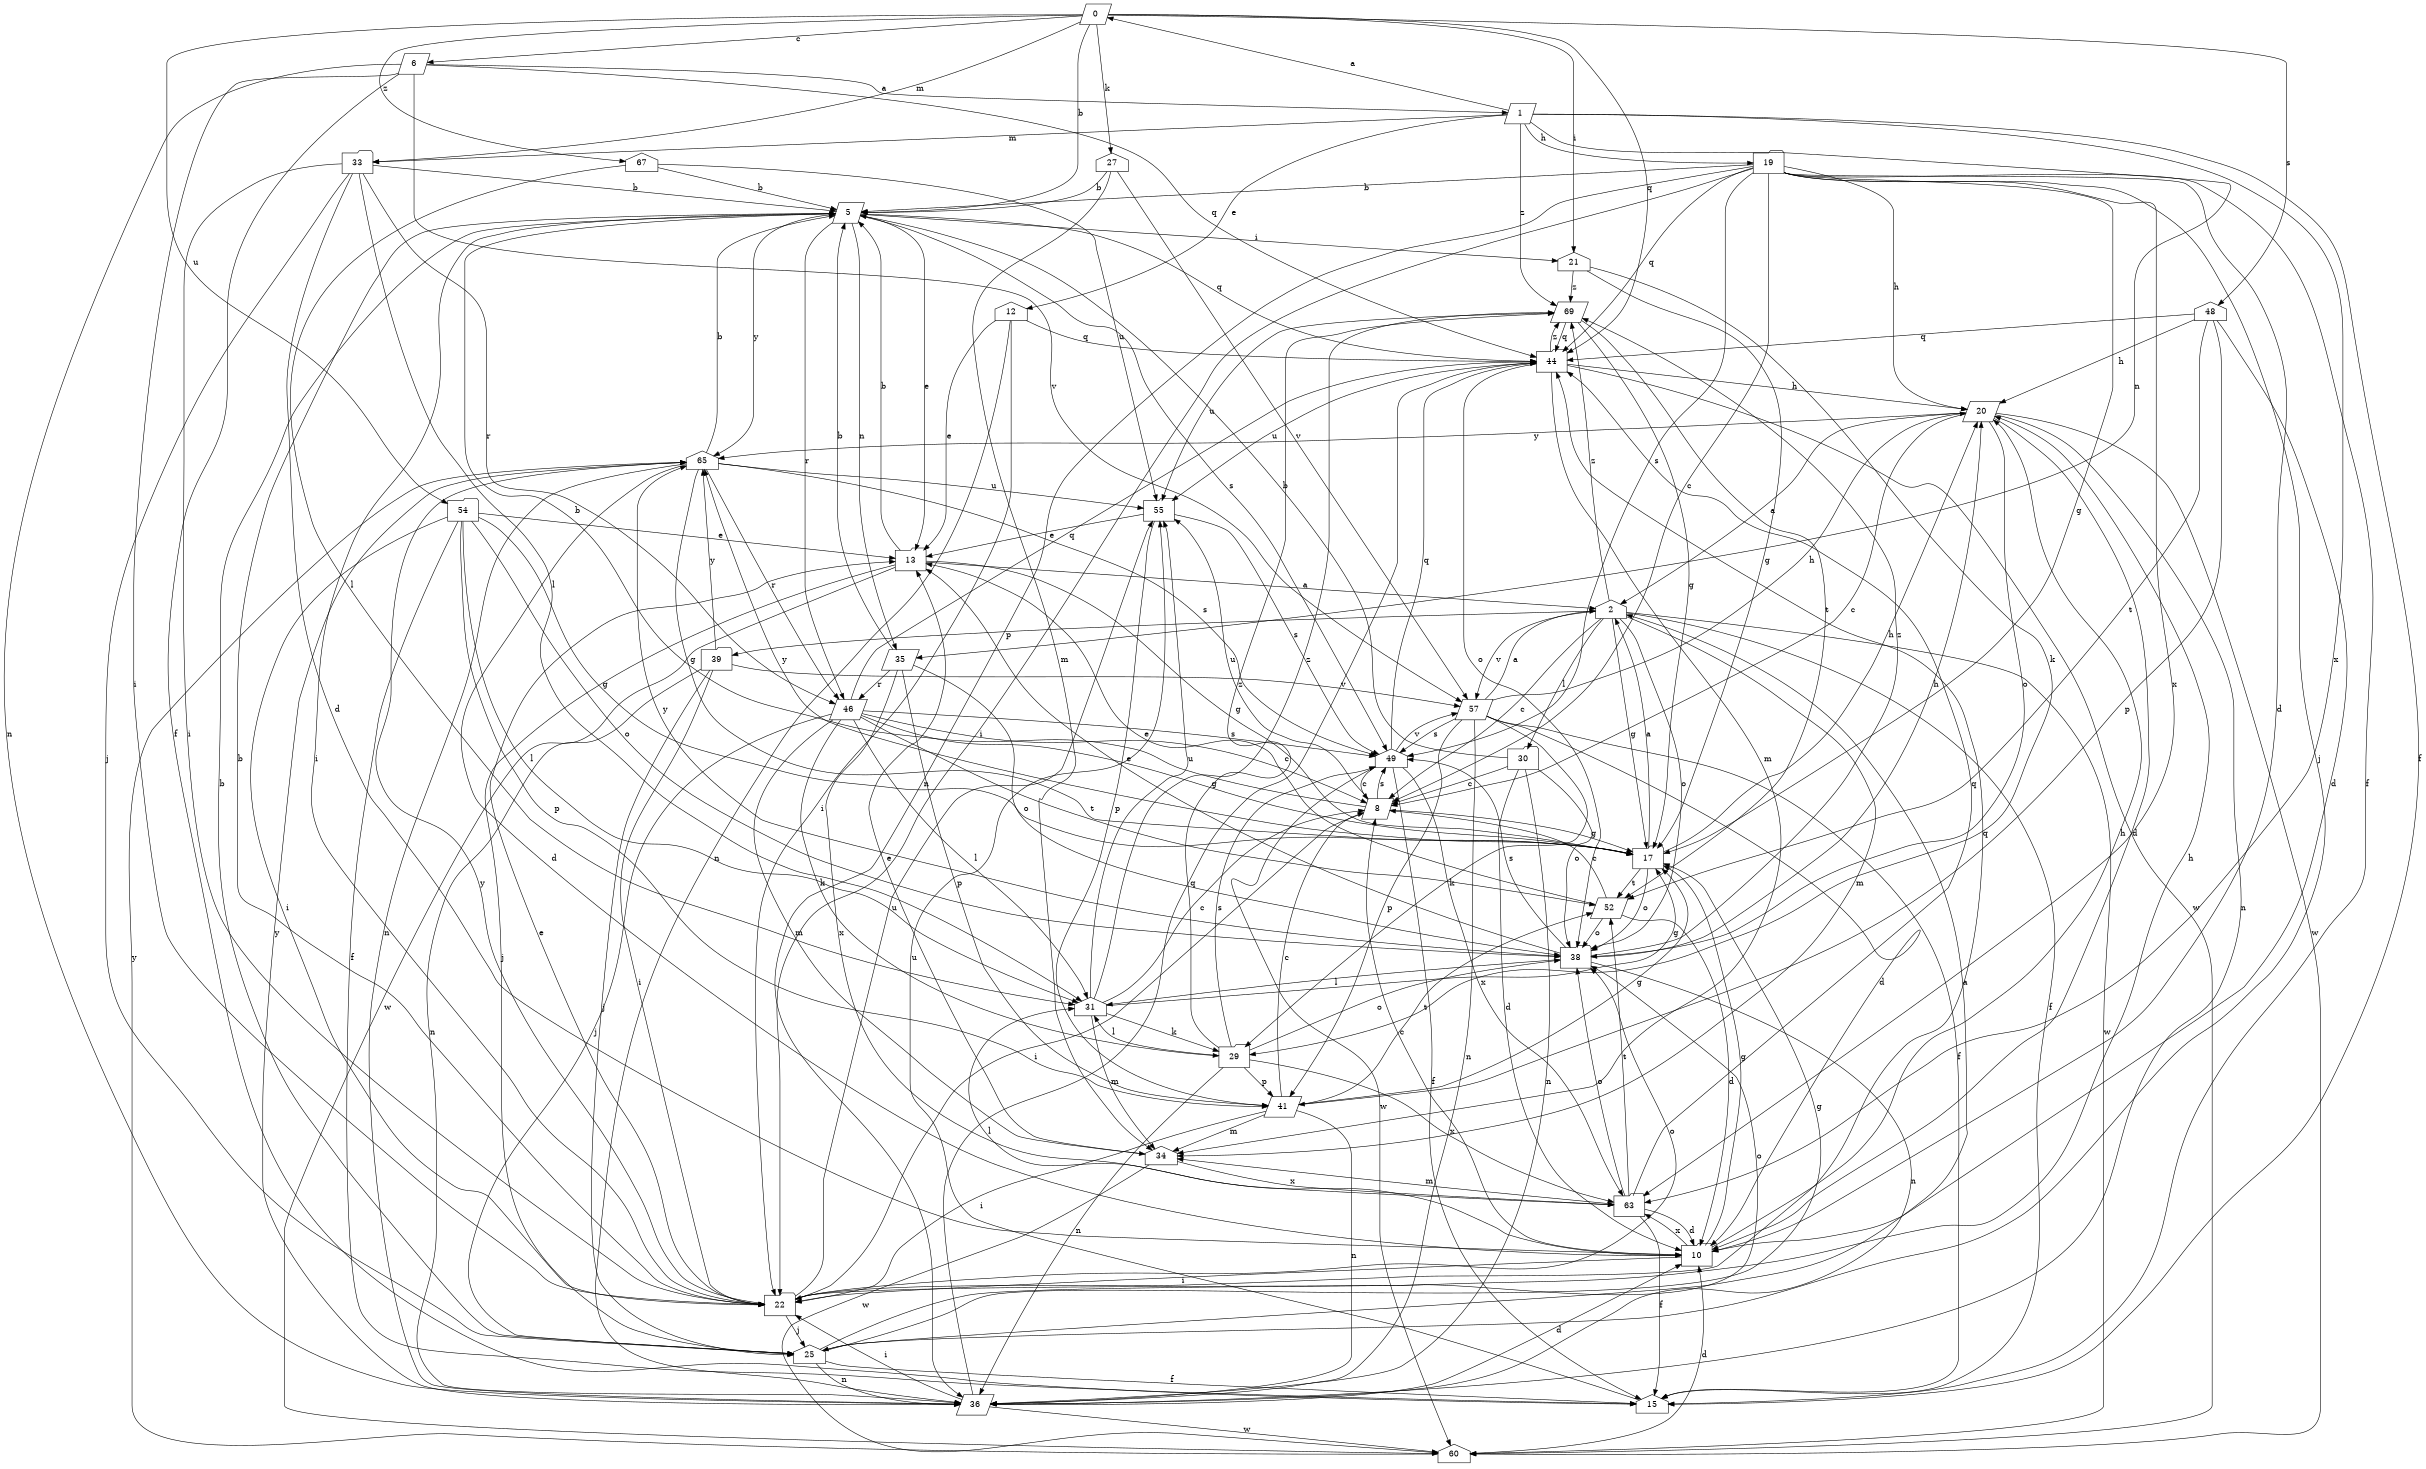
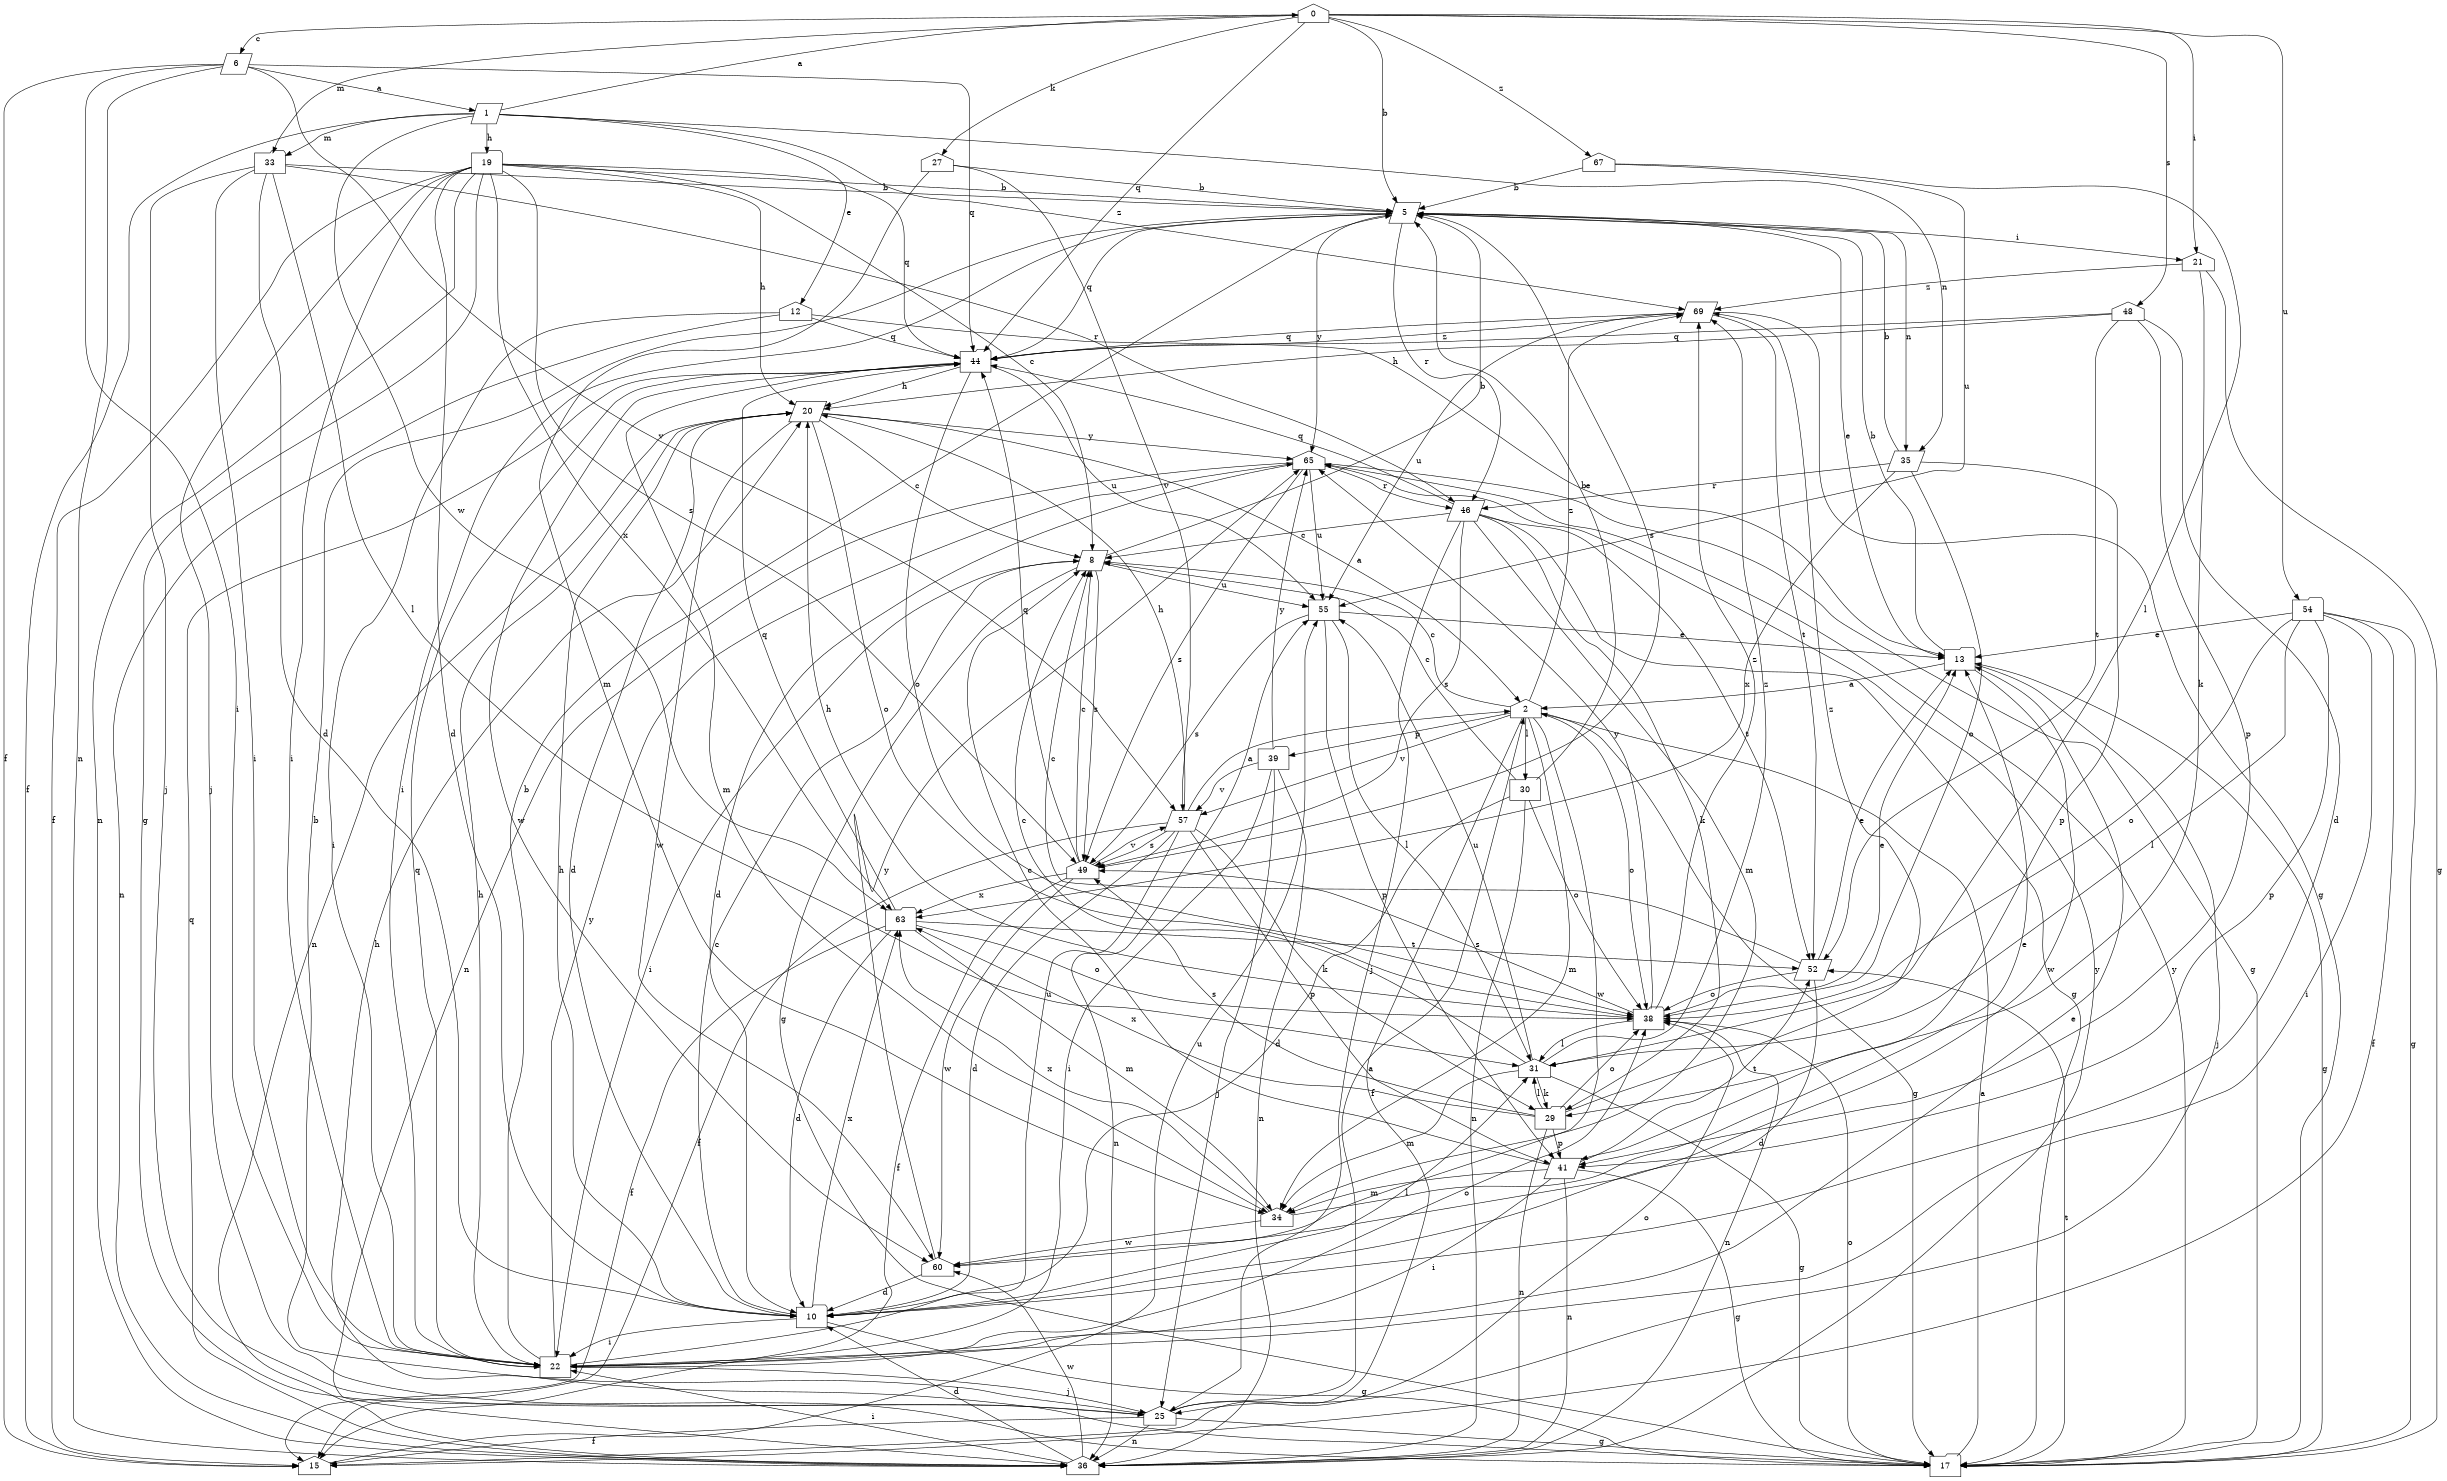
node "0": shape parallelogram -> house
edge "65" -> "5": removed, label "b"
edge "1" -> "63": label "x" -> "w"
edge "13" -> "17": reversed
edge "46" -> "31": now "55" -> "31"
node "36": shape parallelogram -> house
